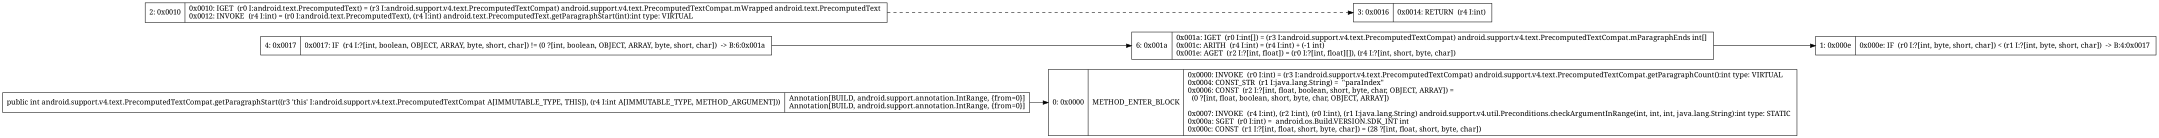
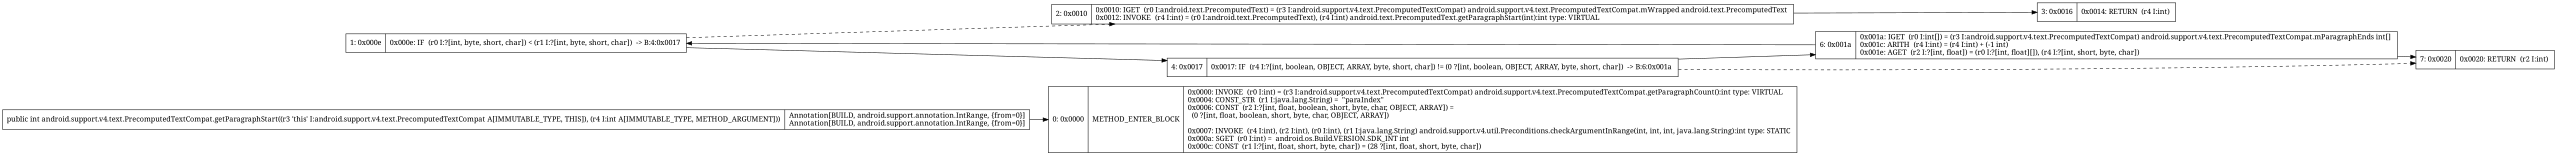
edge "2: 0x0010" -> "3: 0x0016": style dashed -> solid
edge "1: 0x000e" -> "2: 0x0010": added
edge "1: 0x000e" -> "4: 0x0017": added
node "7: 0x0020": added
